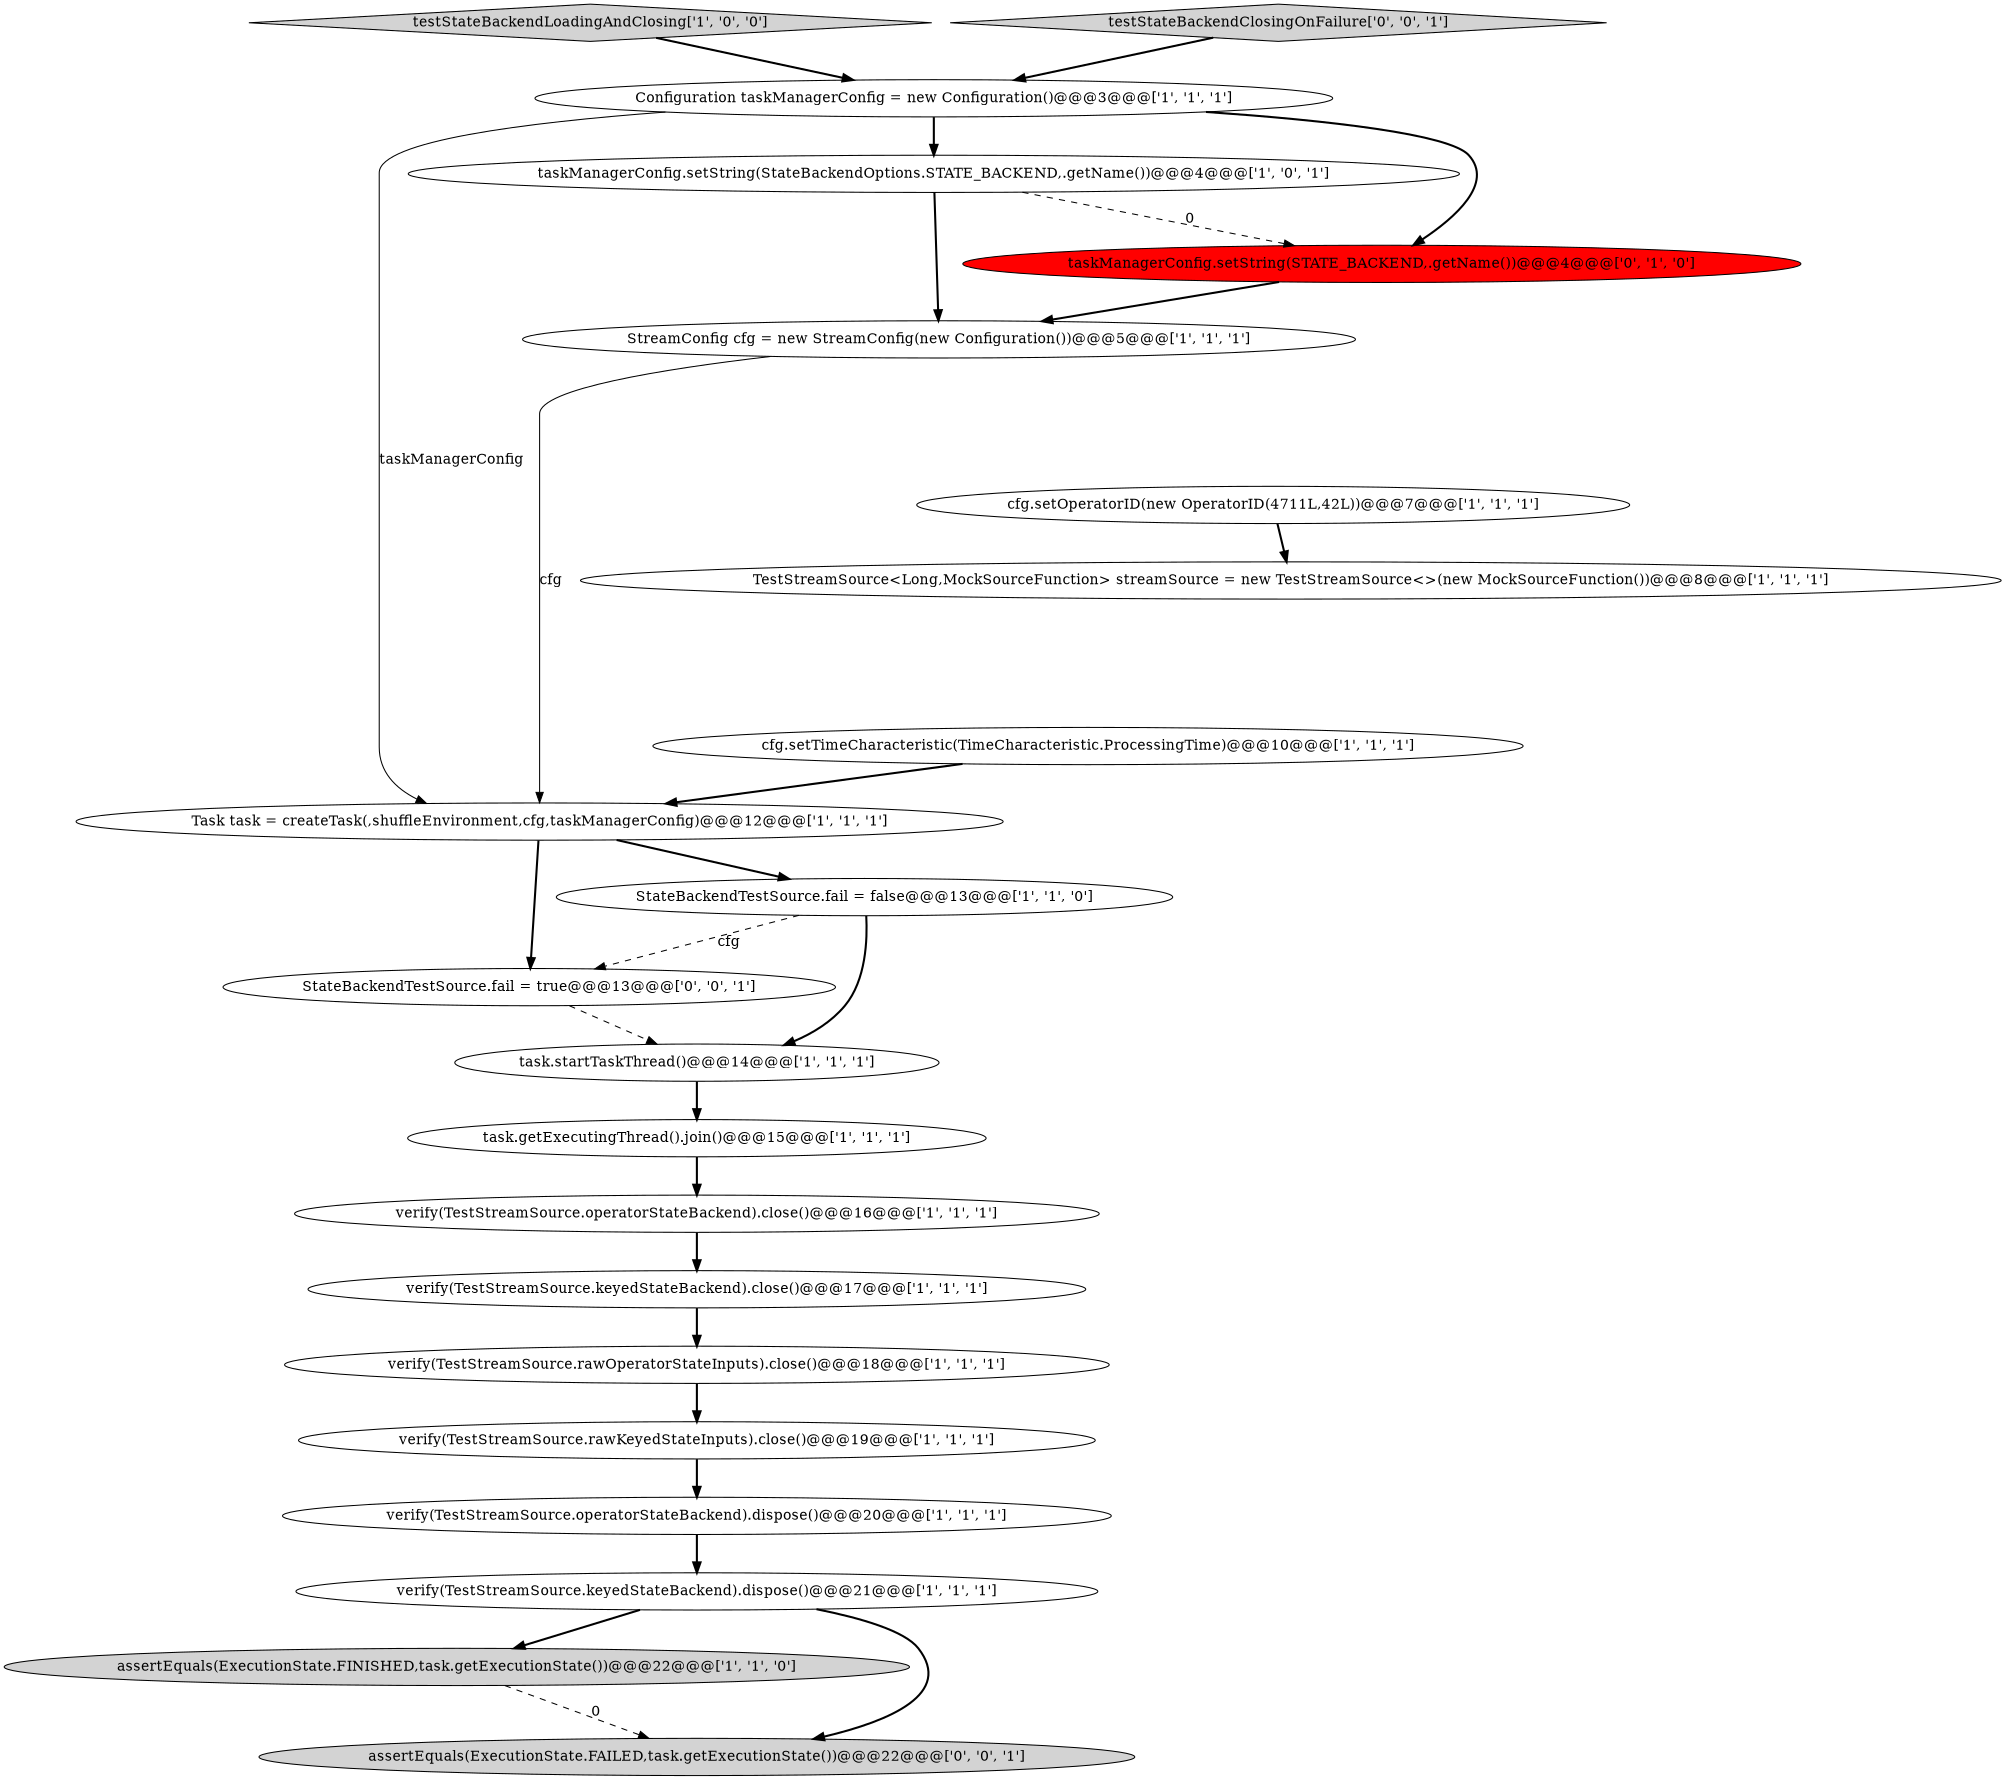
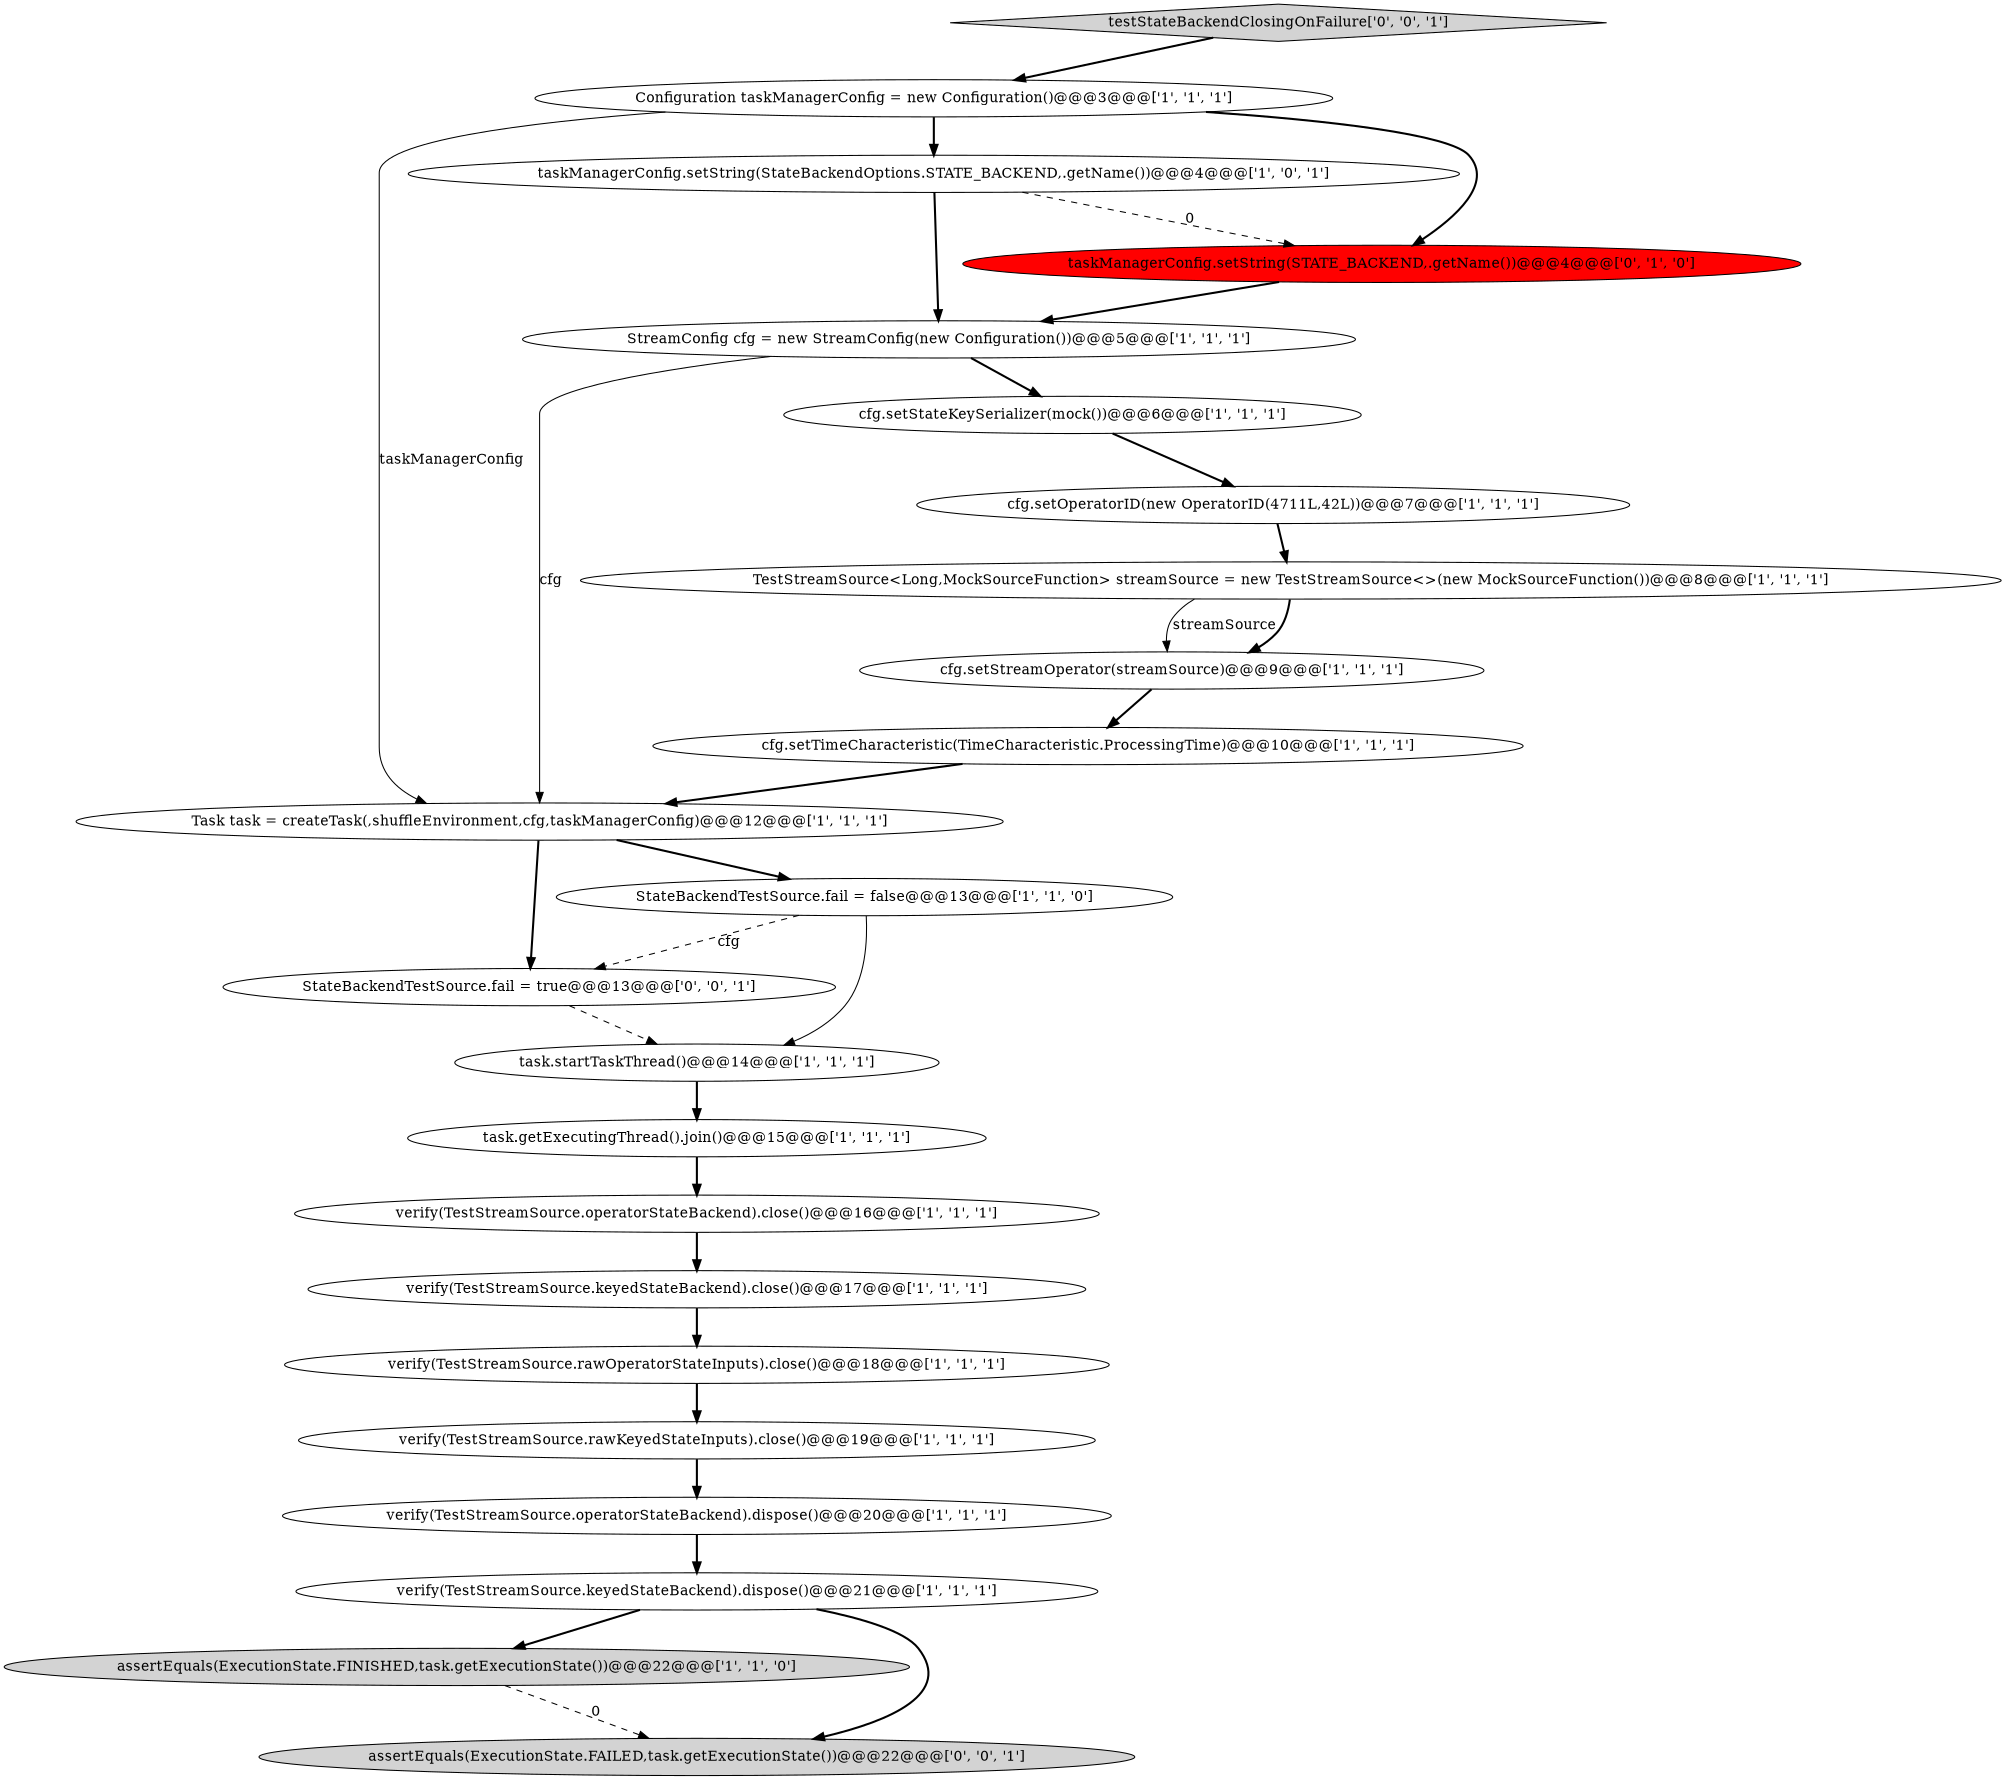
node "testStateBackendLoadingAndClosing['1', '0', '0']": removed
node "cfg.setStateKeySerializer(mock())@@@6@@@['1', '1', '1']": added
node "cfg.setStreamOperator(streamSource)@@@9@@@['1', '1', '1']": added
edge "StateBackendTestSource.fail = false@@@13@@@['1', '1', '0']" -> "task.startTaskThread()@@@14@@@['1', '1', '1']": style bold -> solid
